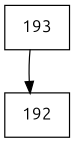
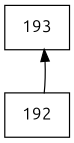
edge "193" -> "192": reversed
